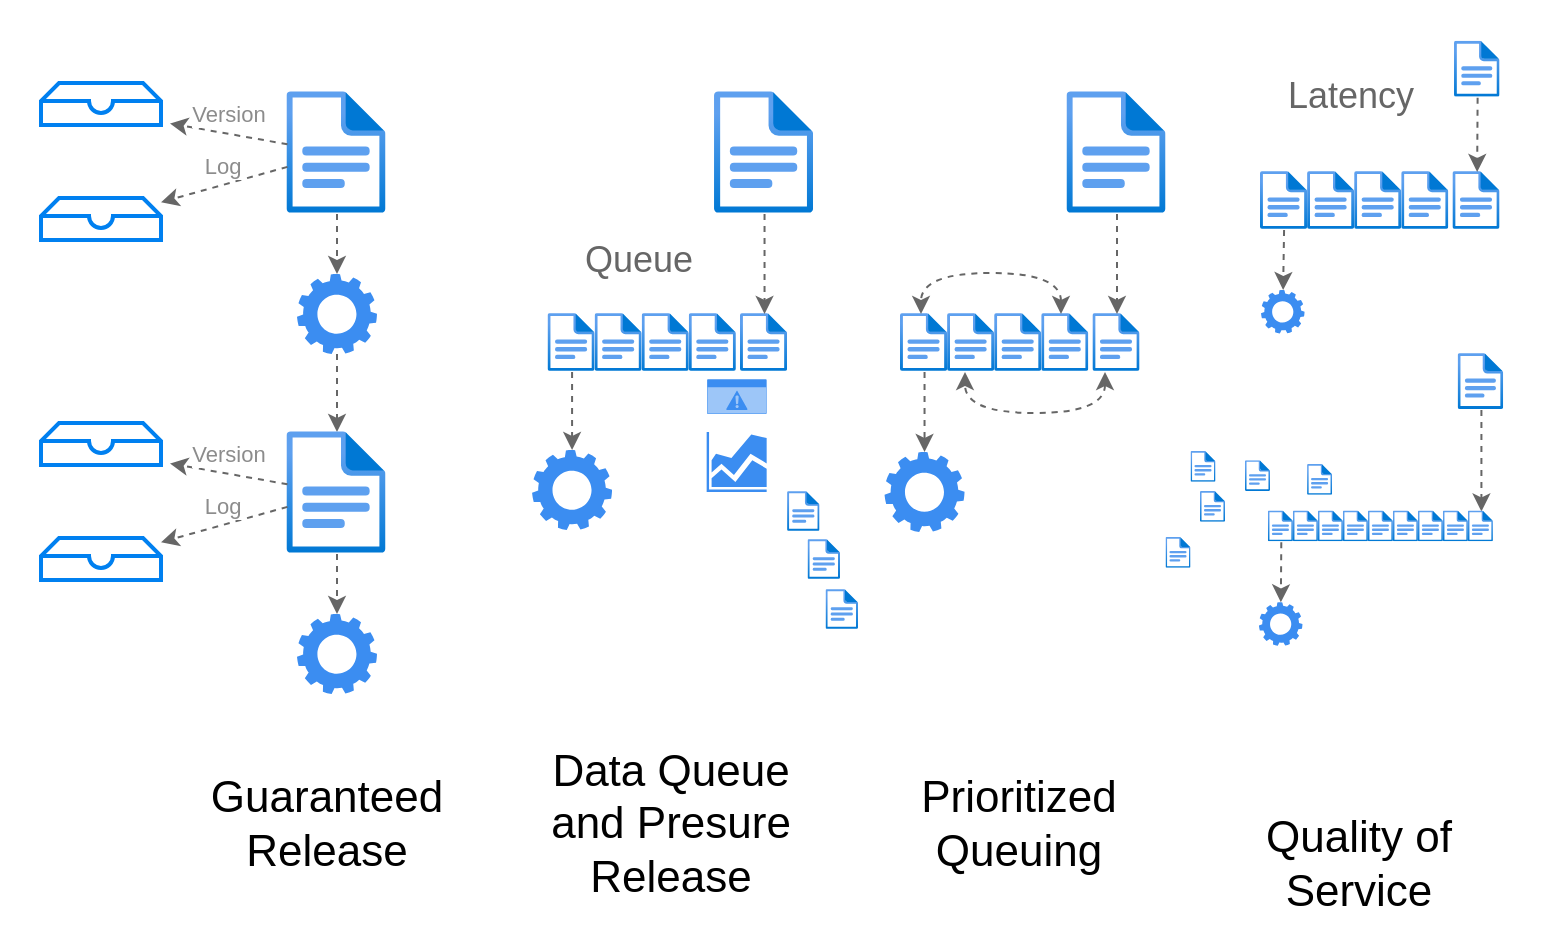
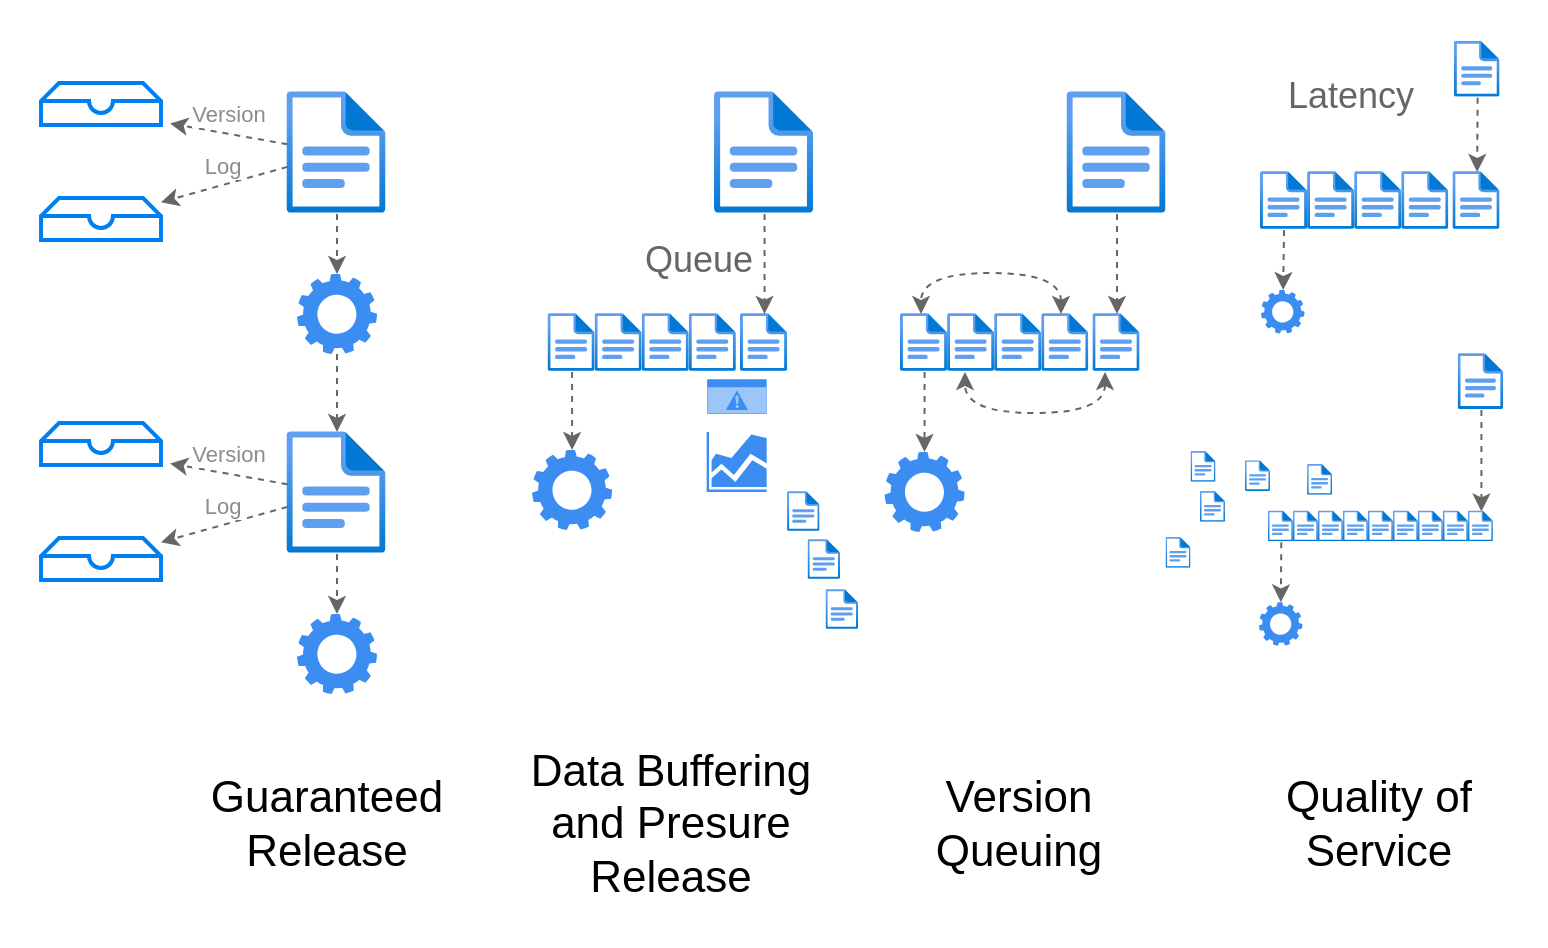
node "Queue": moved (639, 260) -> (699, 260)
node "Data Queue and Presure Release": label "Data Queue and Presure Release" -> "Data Buffering and Presure Release"
node "PrioritizedQueuing": label "PrioritizedQueuing" -> "VersionQueuing"
node "Quality of Service": moved (1359, 864) -> (1379, 824)
